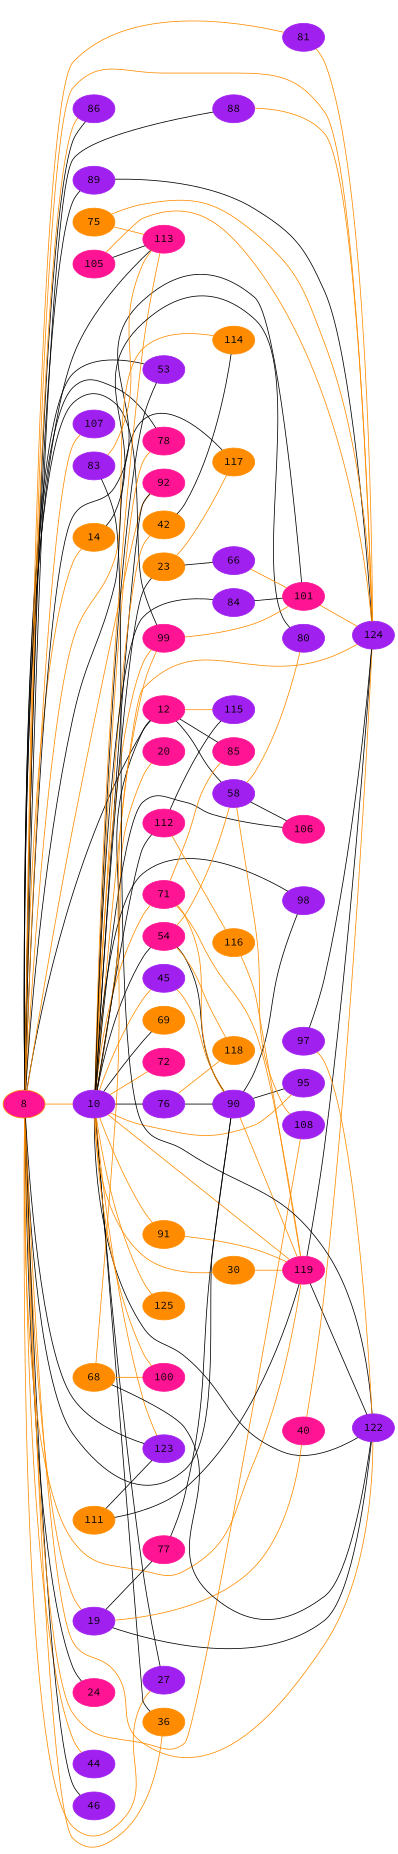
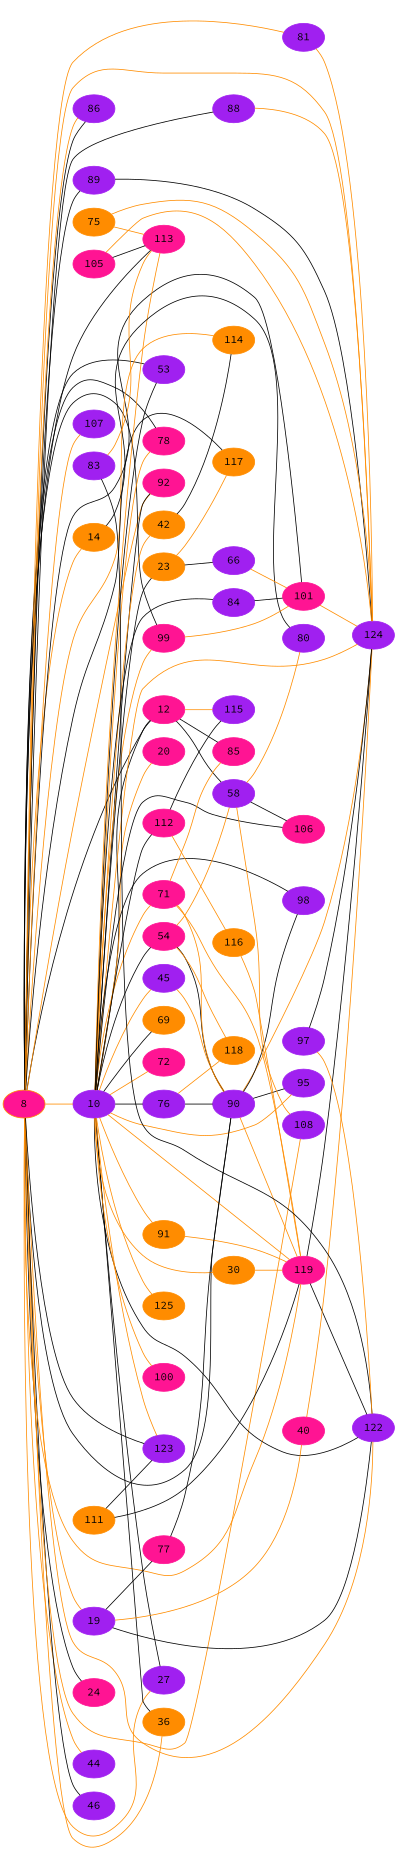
edge "124" -- "90": added
node "68": removed
